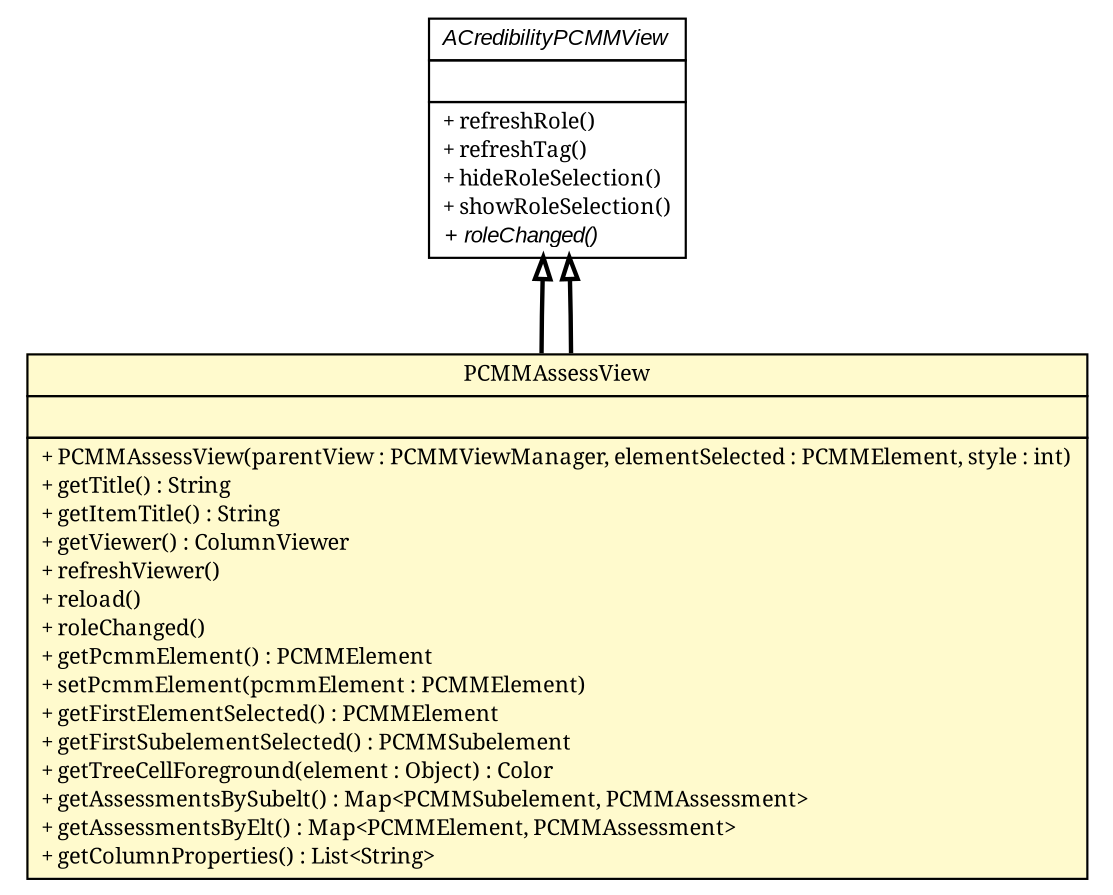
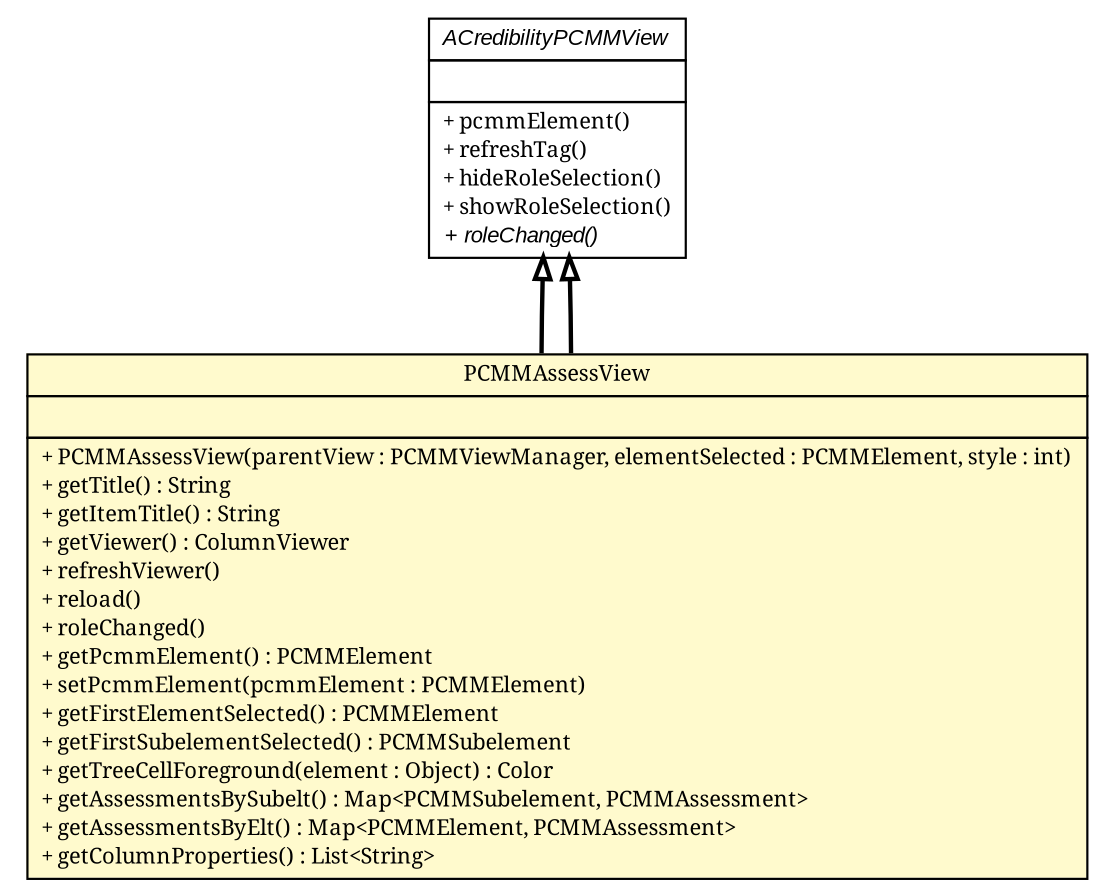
node "ACredibilityPCMMView": text "+ refreshRole()" -> "+ pcmmElement()"
